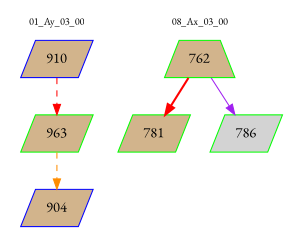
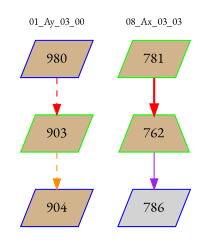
cluster "08_Ax_03_00": label "08_Ax_03_00" -> "08_Ax_03_03"
node "910": label "910" -> "980"
edge "762" -> "781": reversed
node "963": label "963" -> "903"
node "786": color green -> blue
